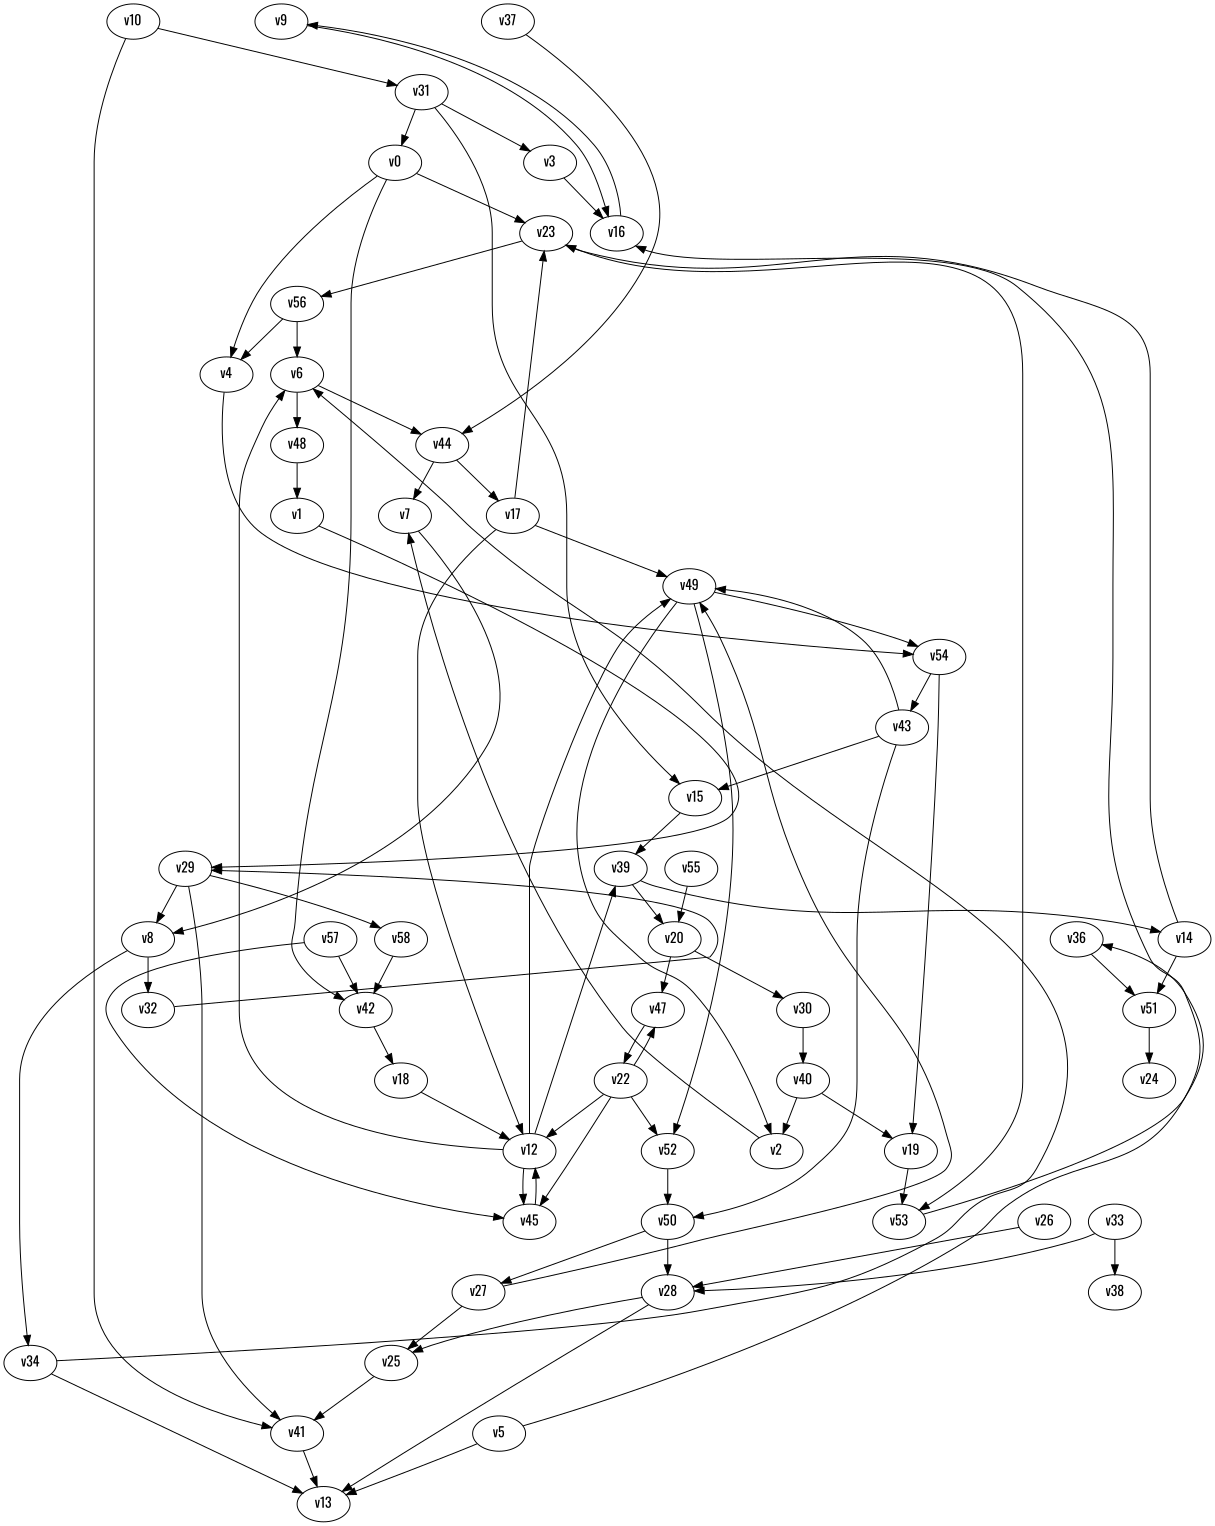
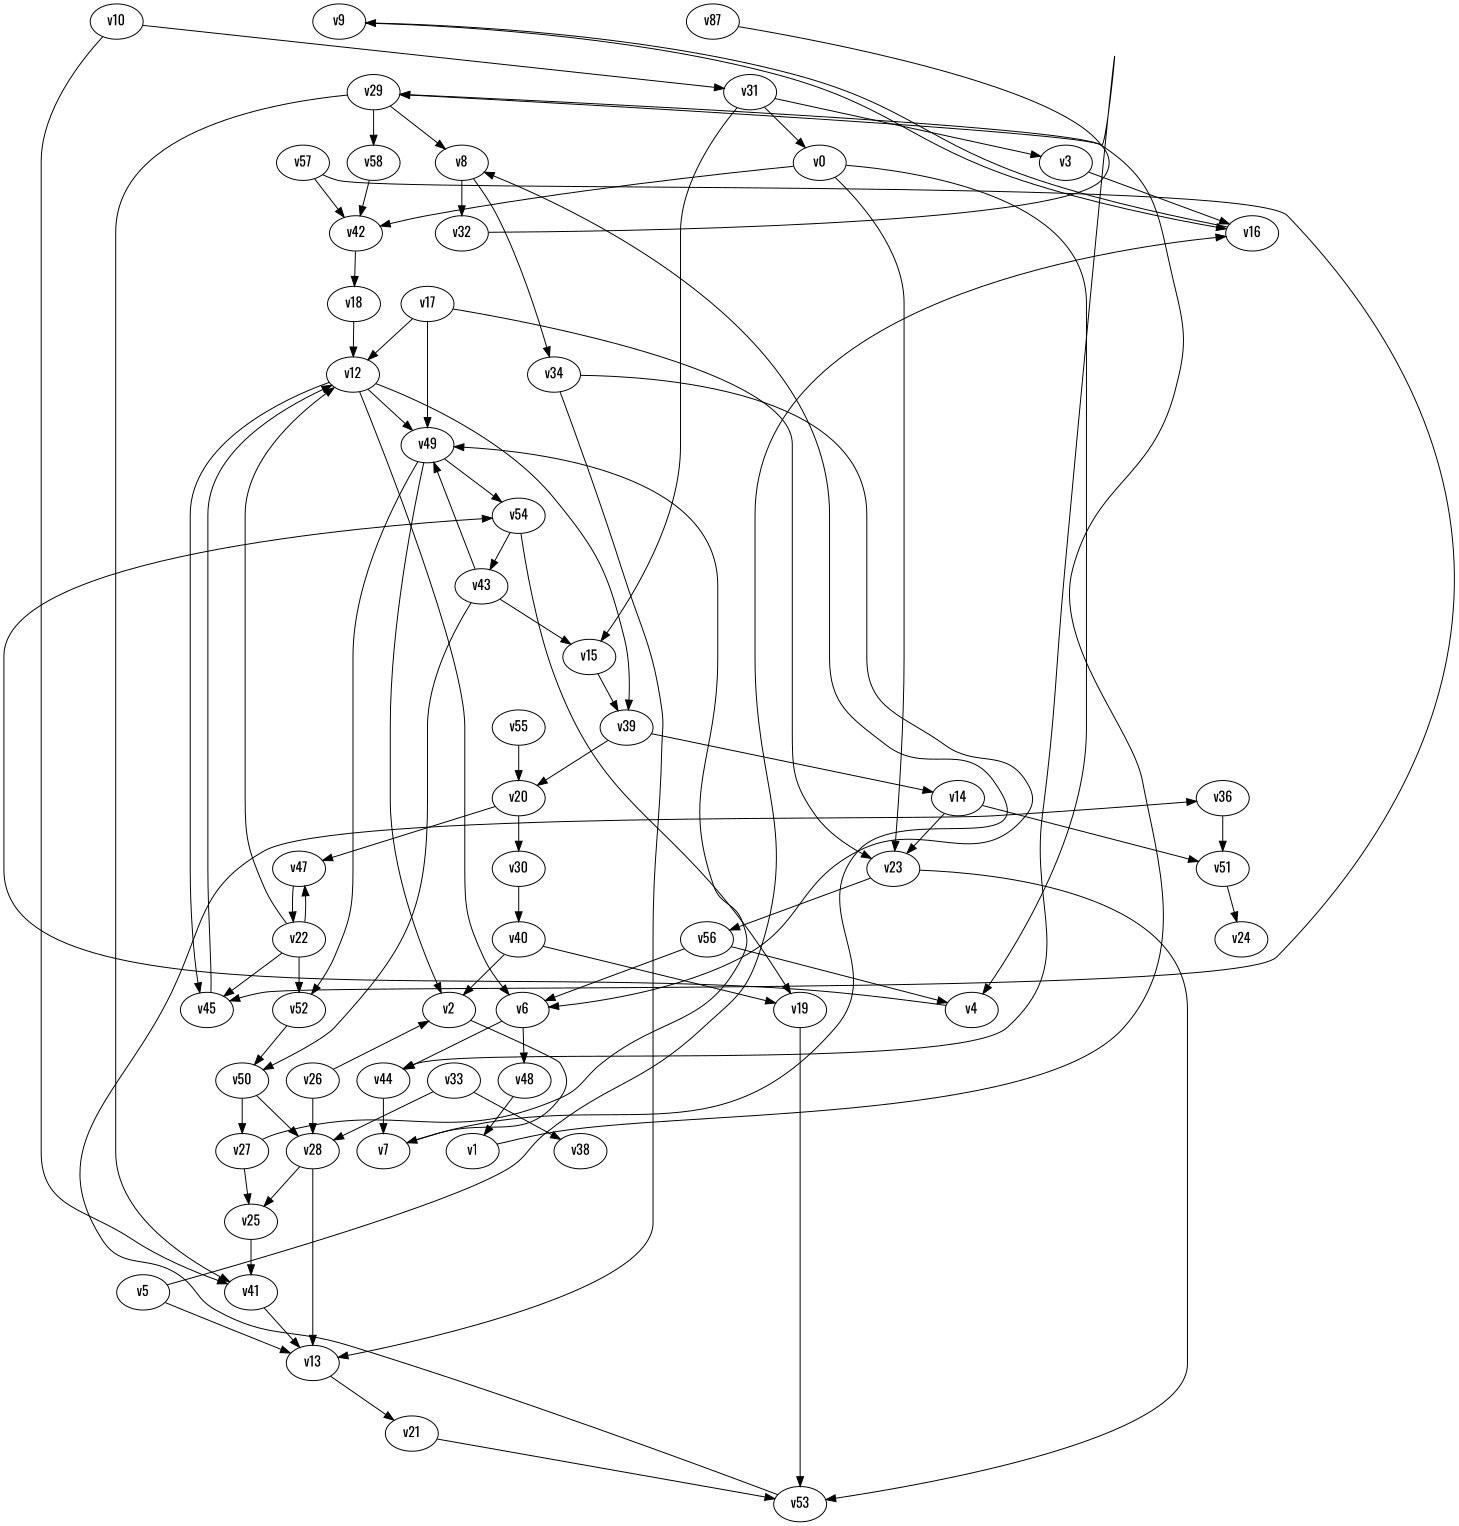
node "v37": label "v37" -> "v87"
edge "v44" -> "v17": removed
edge "v26" -> "v2": added
node "v21": added
